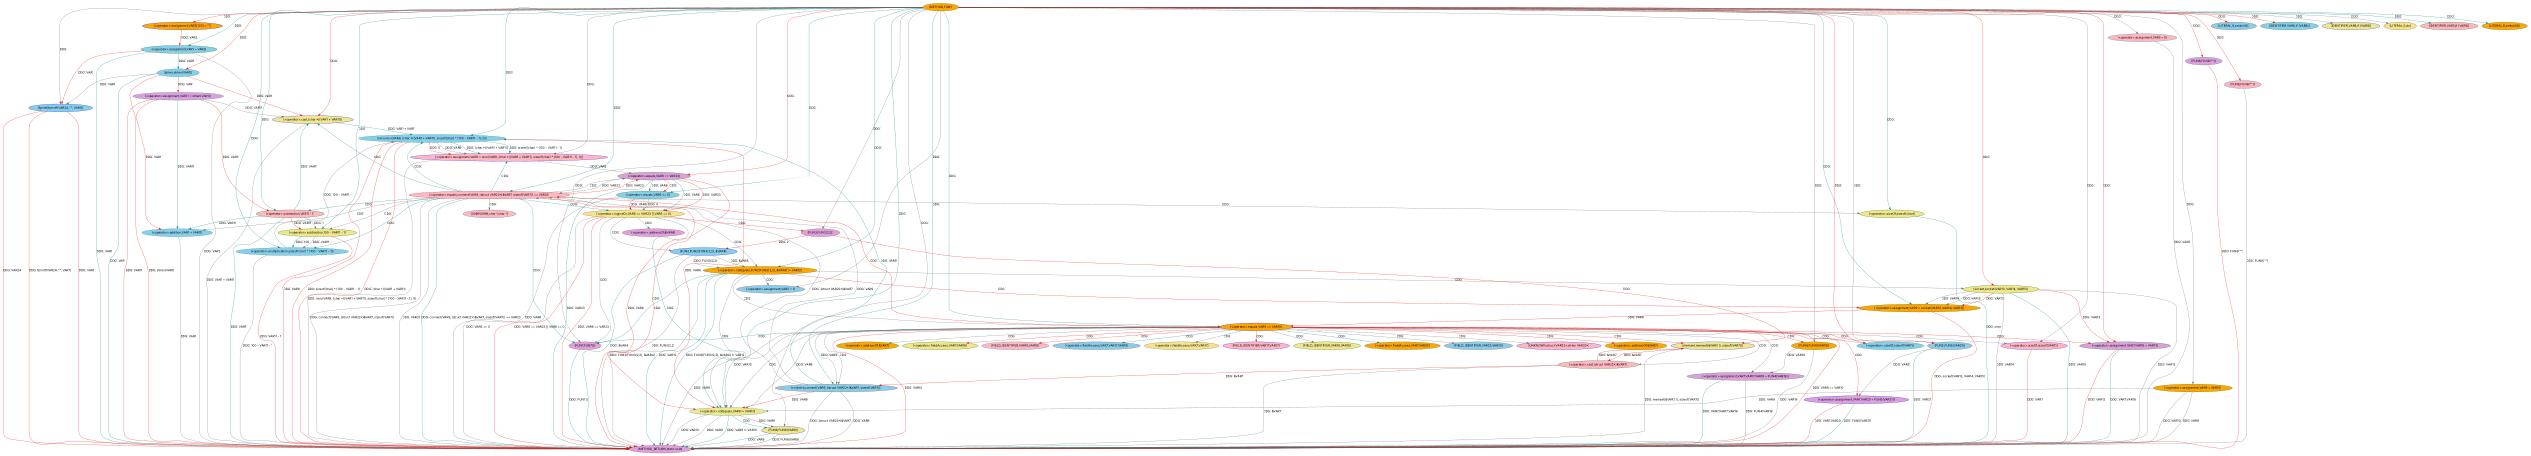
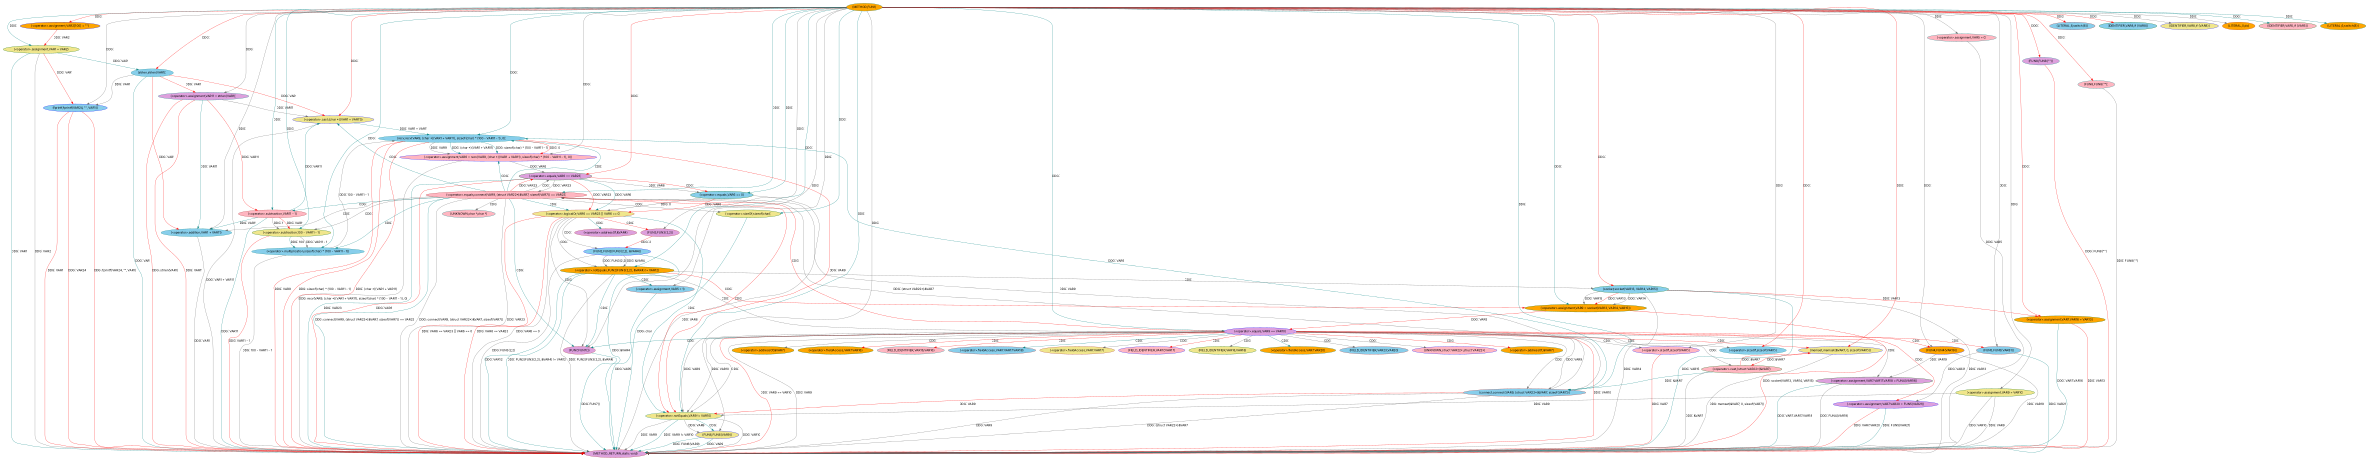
edge "(METHOD,FUN1)" -> "(<operator>.assignment,VAR11 = strlen(VAR1))": added, label "DDG:"
edge "(METHOD,FUN1)" -> "(<operator>.addition,VAR1 + VAR11)": added, label "DDG:"
node "(LITERAL,0,do)": fillcolor khaki -> orange
node "(<operator>.assignment,VAR1 = VAR2)": fillcolor skyblue -> khaki
node "(<operator>.subtraction,VAR11 - 1)": color darkgreen -> brown
edge "(FUN3,FUN3(2,2))" -> "(memset,memset(&VAR7, 0, sizeof(VAR7)))": now "(METHOD,FUN1)" -> "(memset,memset(&VAR7, 0, sizeof(VAR7)))"
node "(socket,socket(VAR13, VAR14, VAR15))": fillcolor khaki -> skyblue
node "(<operator>.equals,VAR9 == VAR10)": fillcolor orange -> plum
edge "(<operator>.equals,VAR9 == VAR10)" -> "(<operator>.assignment,VAR7.VAR16 = VAR13)": removed, label "CDG:"
node "(<operator>.fieldAccess,VAR7.VAR16)": fillcolor khaki -> orange
node "(UNKNOWN,struct VAR22*,strlen VAR22*)": label "(UNKNOWN,struct VAR22*,strlen VAR22*)" -> "(UNKNOWN,struct VAR22*,struct VAR22*)"
node "(FUN4,FUN4(VAR19))": color darkgreen -> blue
node "(FUN5,FUN5(VAR21))": label "(FUN5,FUN5(VAR21))" -> "(FUN5,FUN5(VAR81))"
node "(<operator>.assignment,VAR7.VAR16 = VAR13)": fillcolor plum -> orange
edge "(<operator>.notEquals,FUN2(FUN3(2,2), &VAR4) != VAR12)" -> "(<operator>.notEquals,VAR9 != VAR10)": removed, label "CDG:"
edge "(<operator>.assignment,VAR5 = 1)" -> "(METHOD_RETURN,static void)": added, label "DDG: VAR5"
edge "(<operator>.cast,(struct VAR22*)&VAR7)" -> "(connect,connect(VAR9, (struct VAR22*)&VAR7, sizeof(VAR7)))": color red -> teal
node "(<operator>.assignment,VAR9 = VAR10)": fillcolor orange -> khaki
